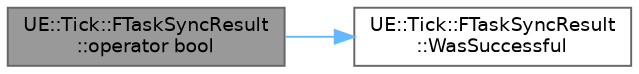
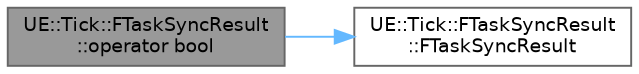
node "UE::Tick::FTaskSyncResult ::WasSuccessful": label "UE::Tick::FTaskSyncResult ::WasSuccessful" -> "UE::Tick::FTaskSyncResult ::FTaskSyncResult"
